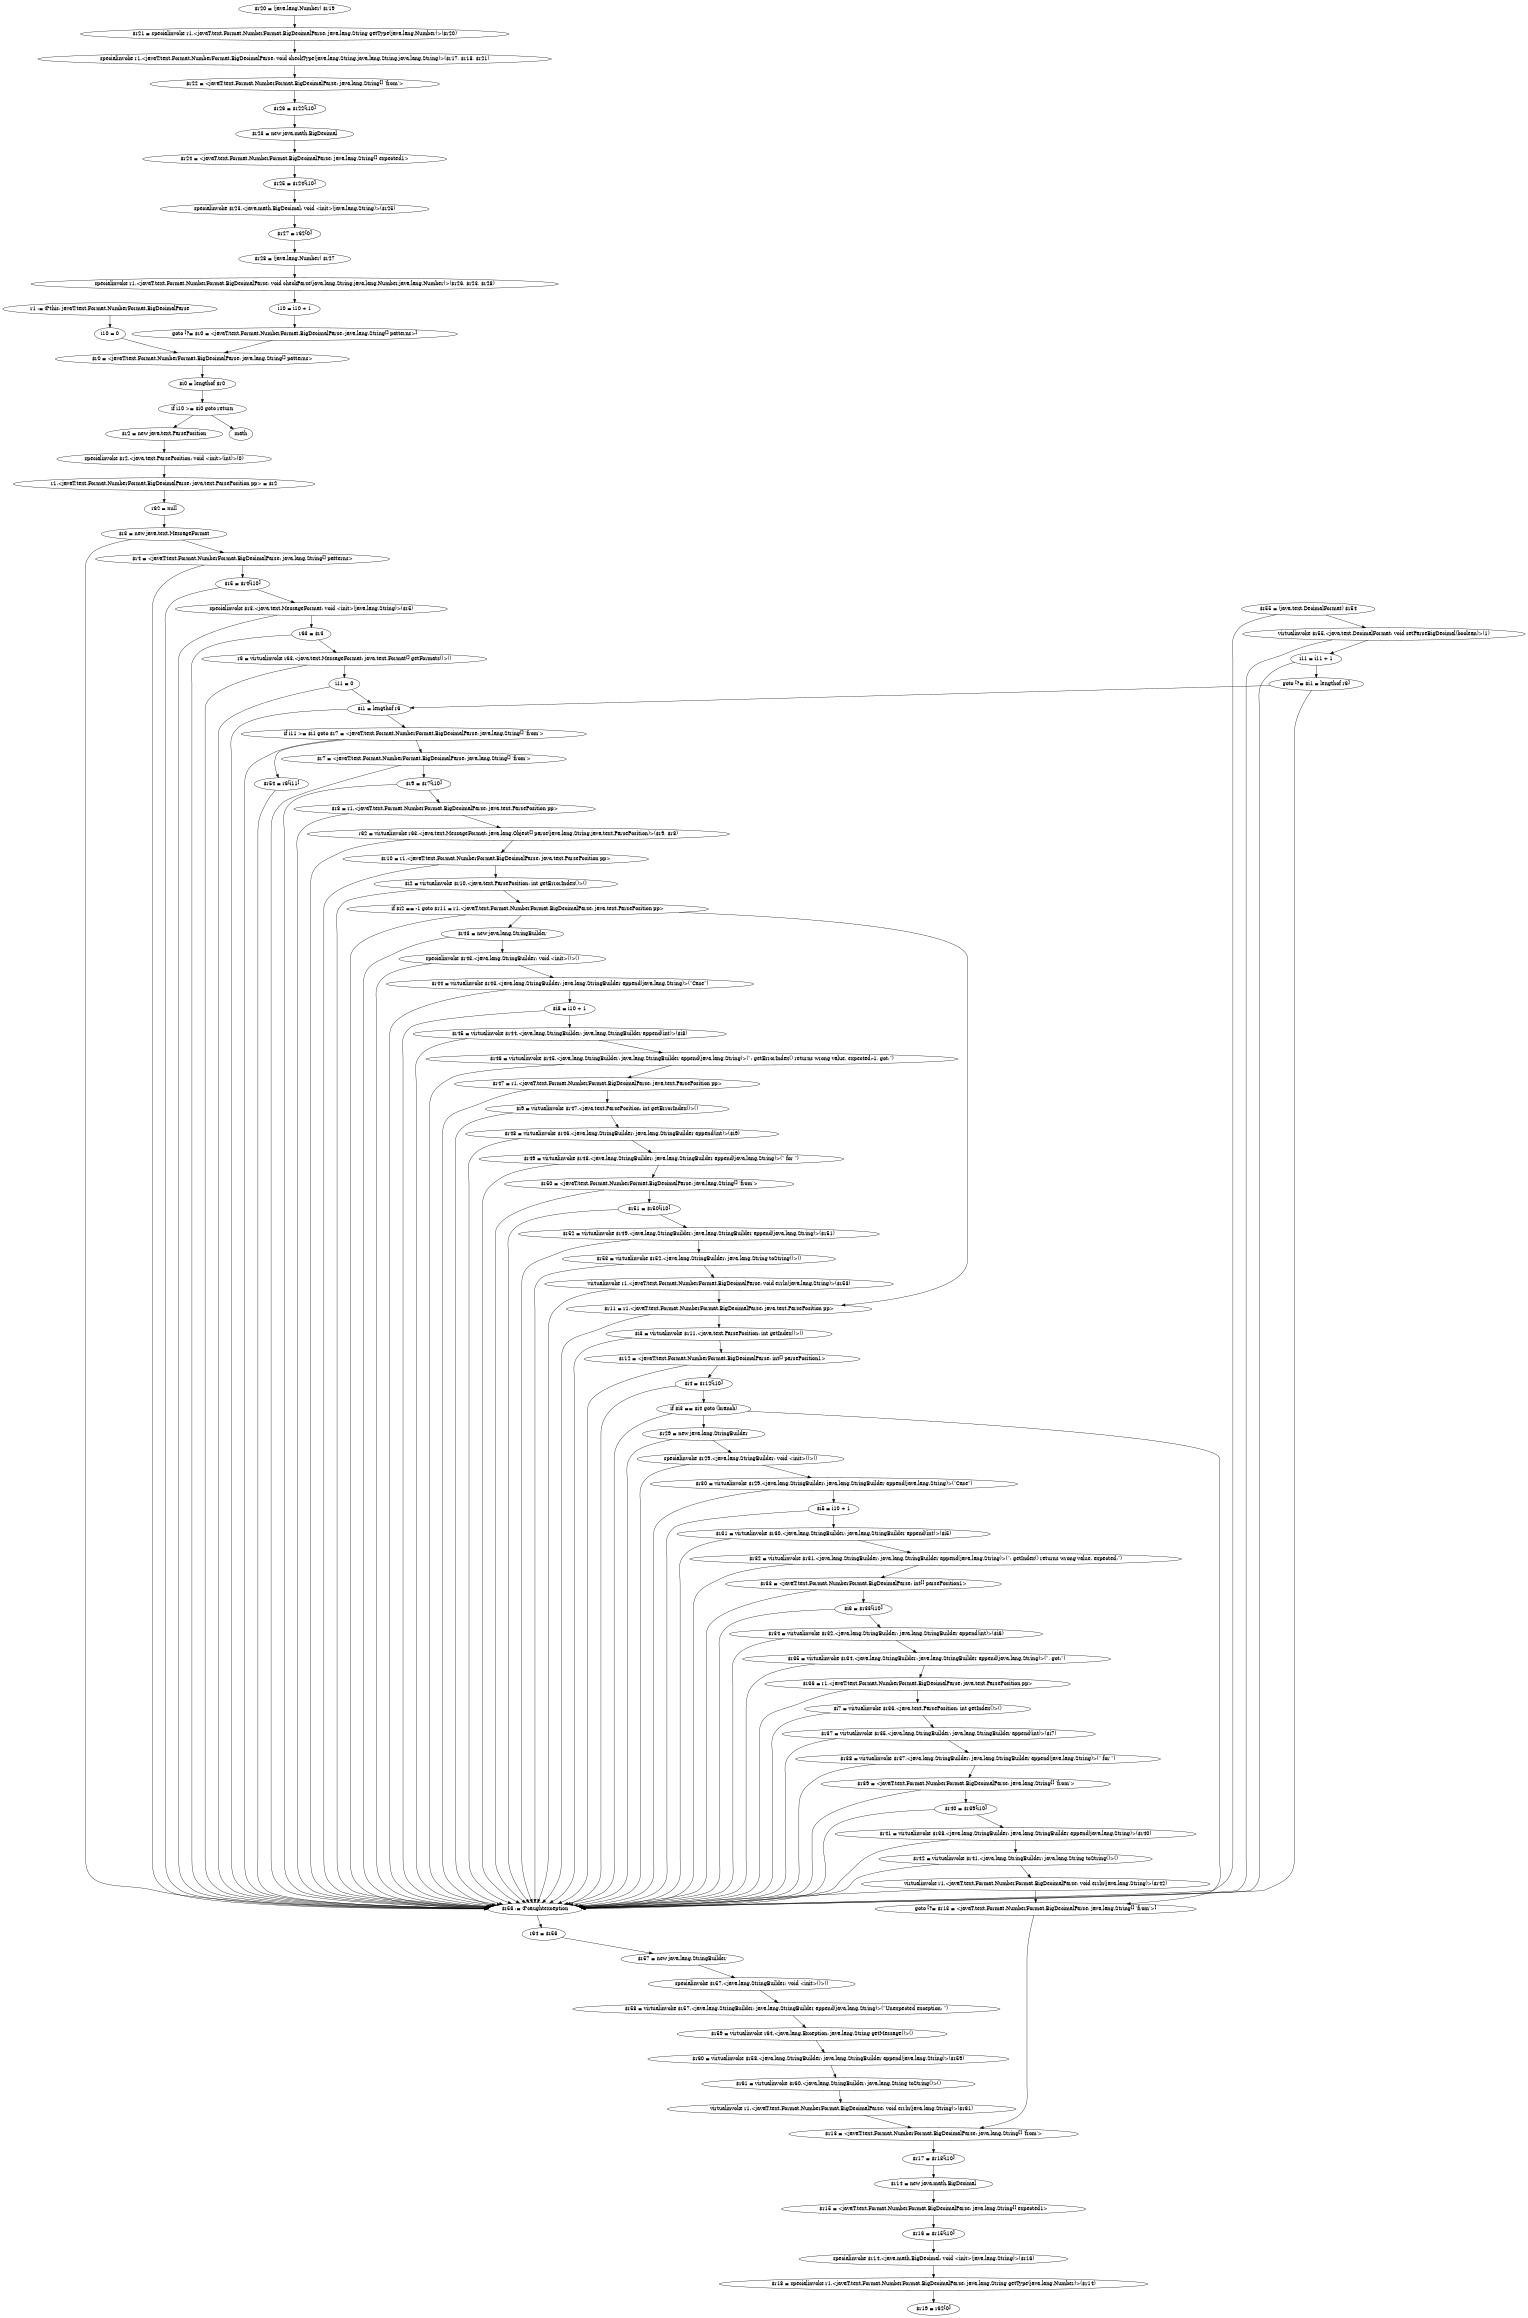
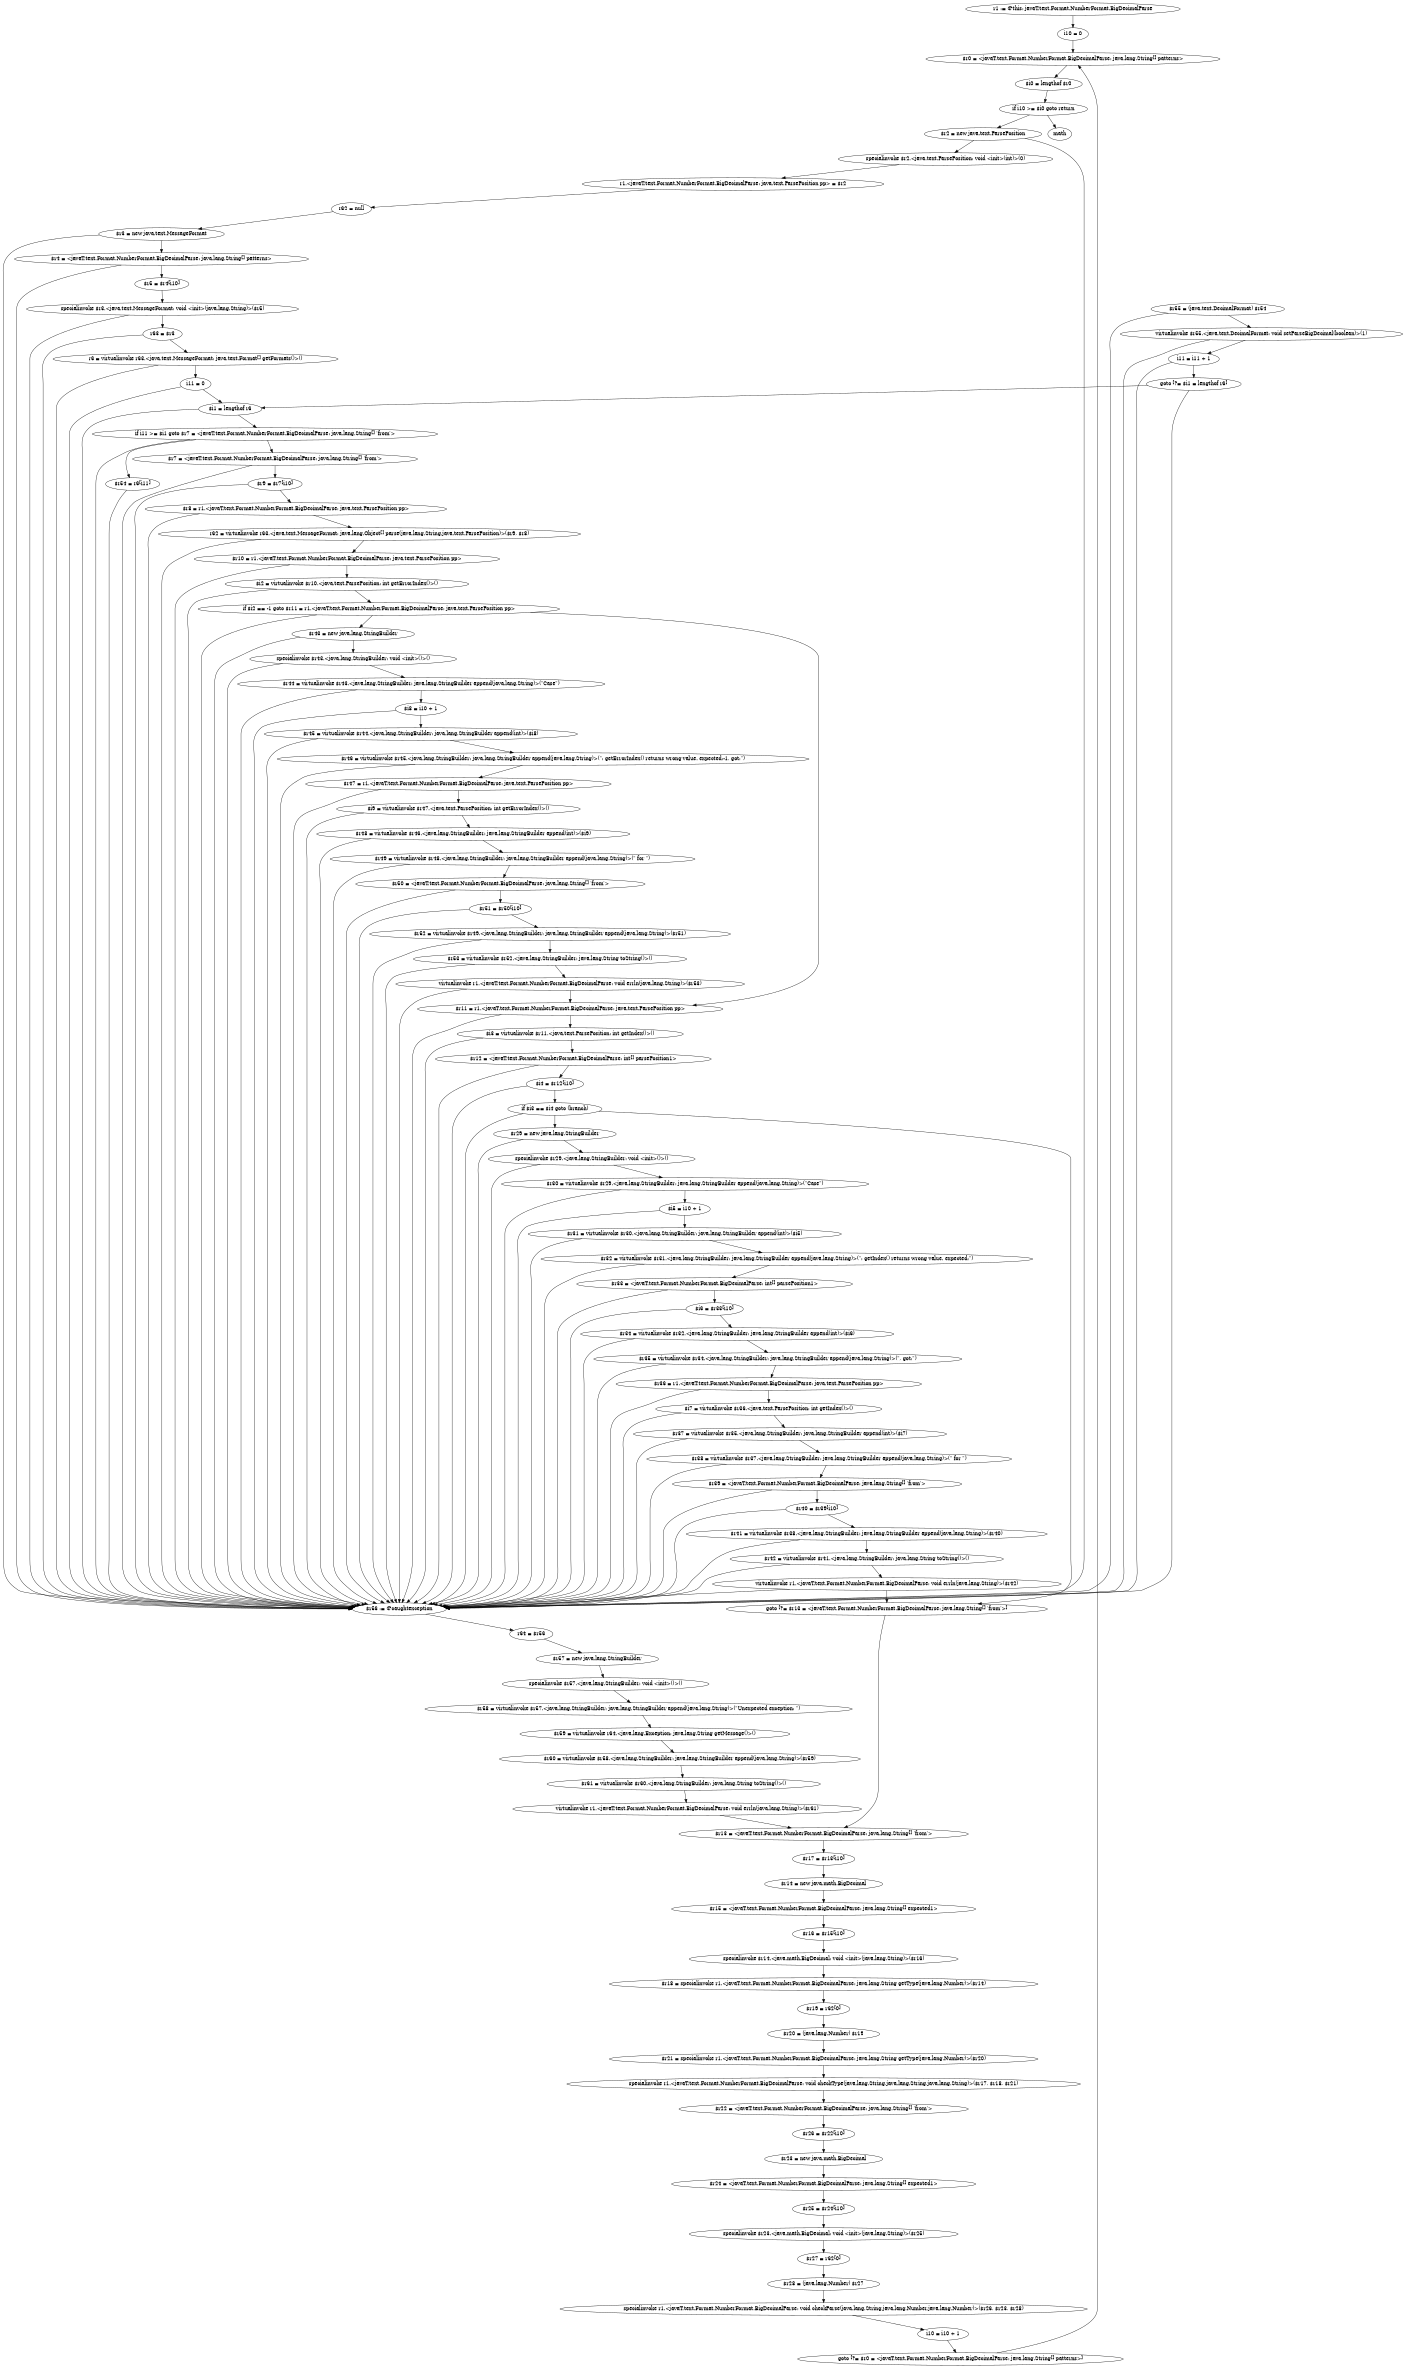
edge "$r5 = $r4[i10]" -> "$r56 := @caughtexception": now "$r2 = new java.text.ParsePosition" -> "$r56 := @caughtexception"
edge "$r19 = r62[0]" -> "$r20 = (java.lang.Number) $r19": added
